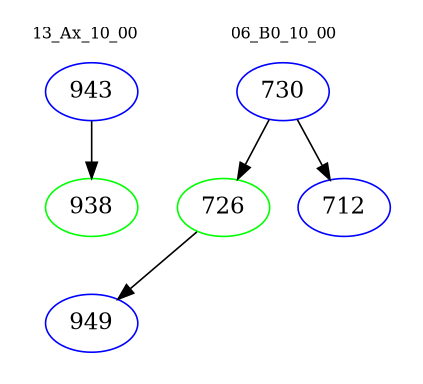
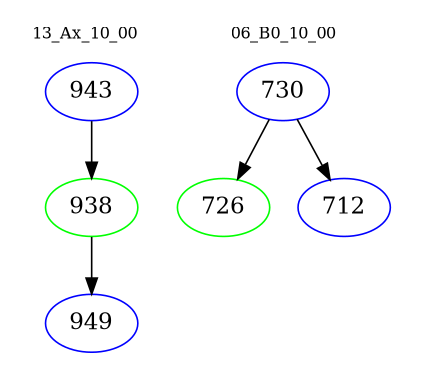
edge "726" -> "949": now "938" -> "949"
